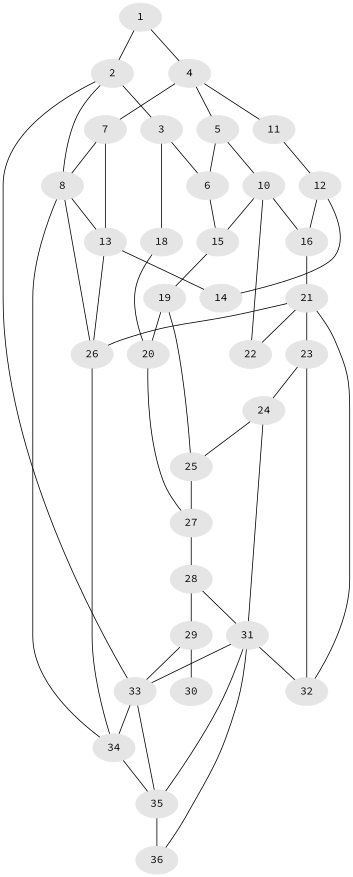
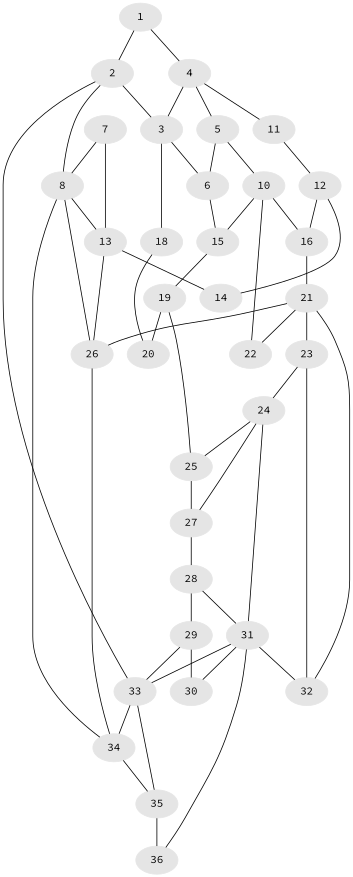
edge "4" -- "7": now "4" -- "3"
edge "20" -- "27": now "24" -- "27"
edge "31" -- "35": now "31" -- "30"
